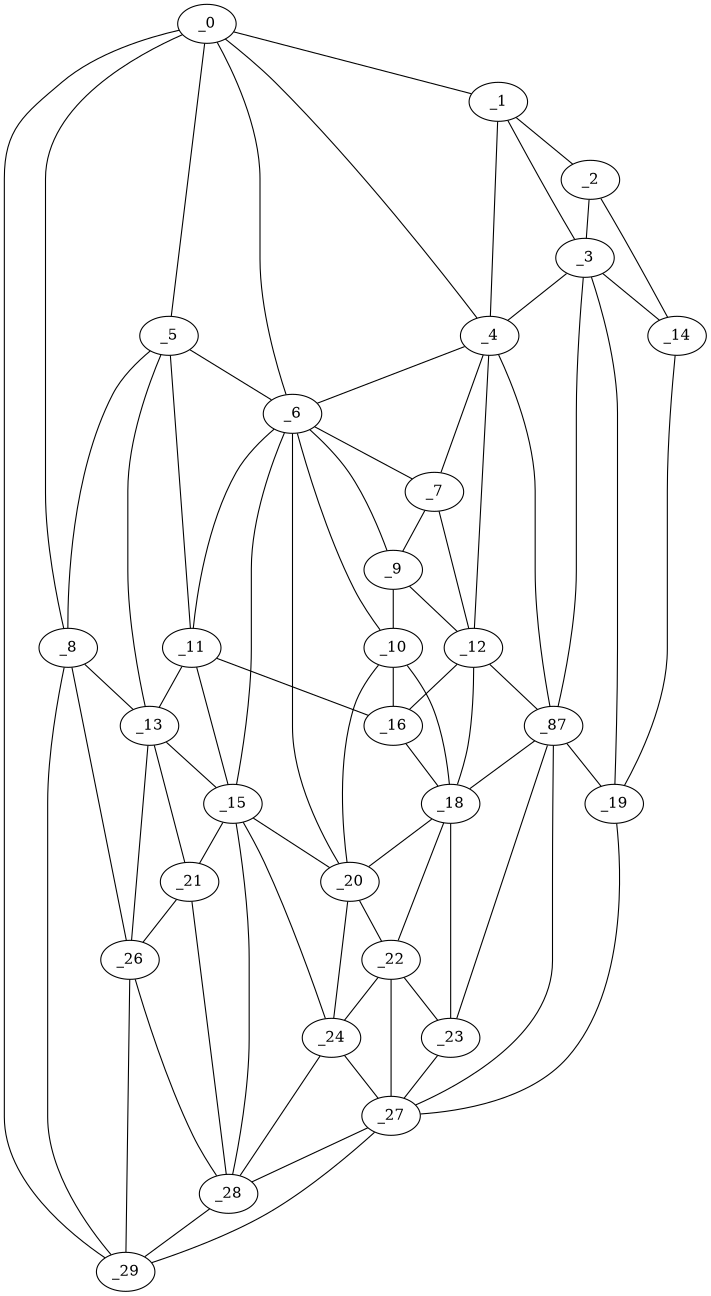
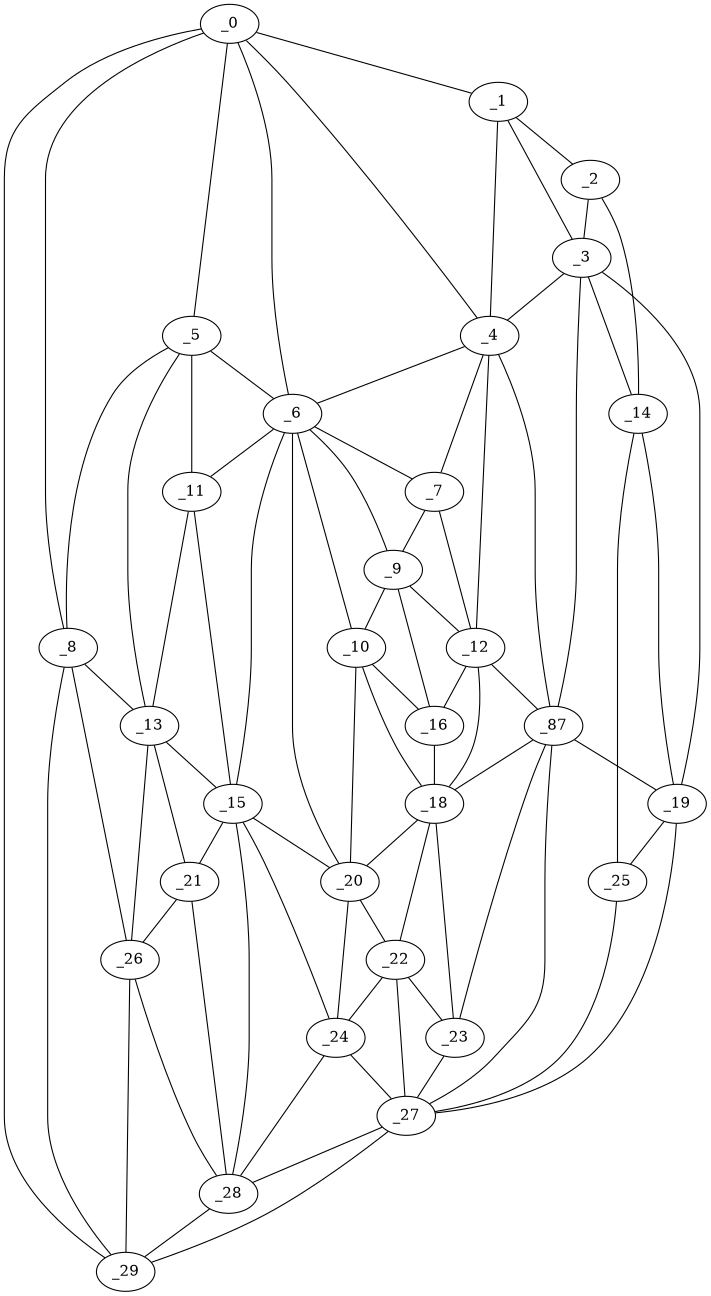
edge "_11" -- "_16": now "_9" -- "_16"
node "_25": added
